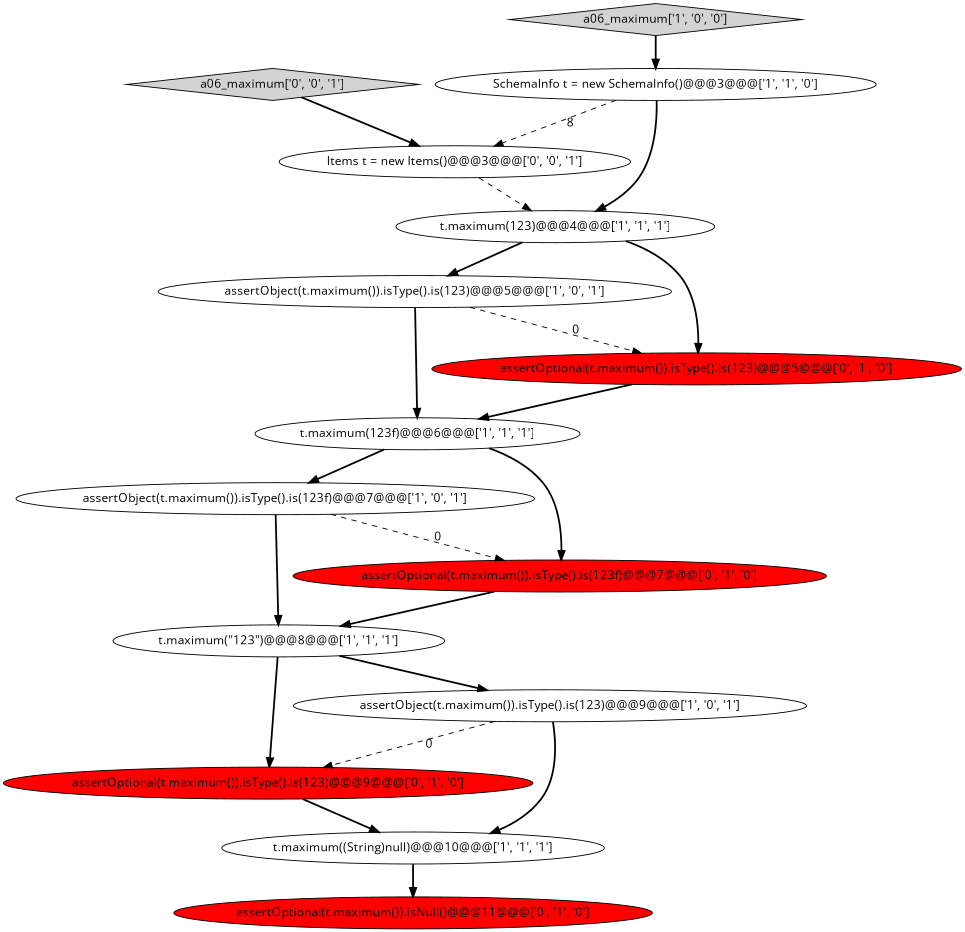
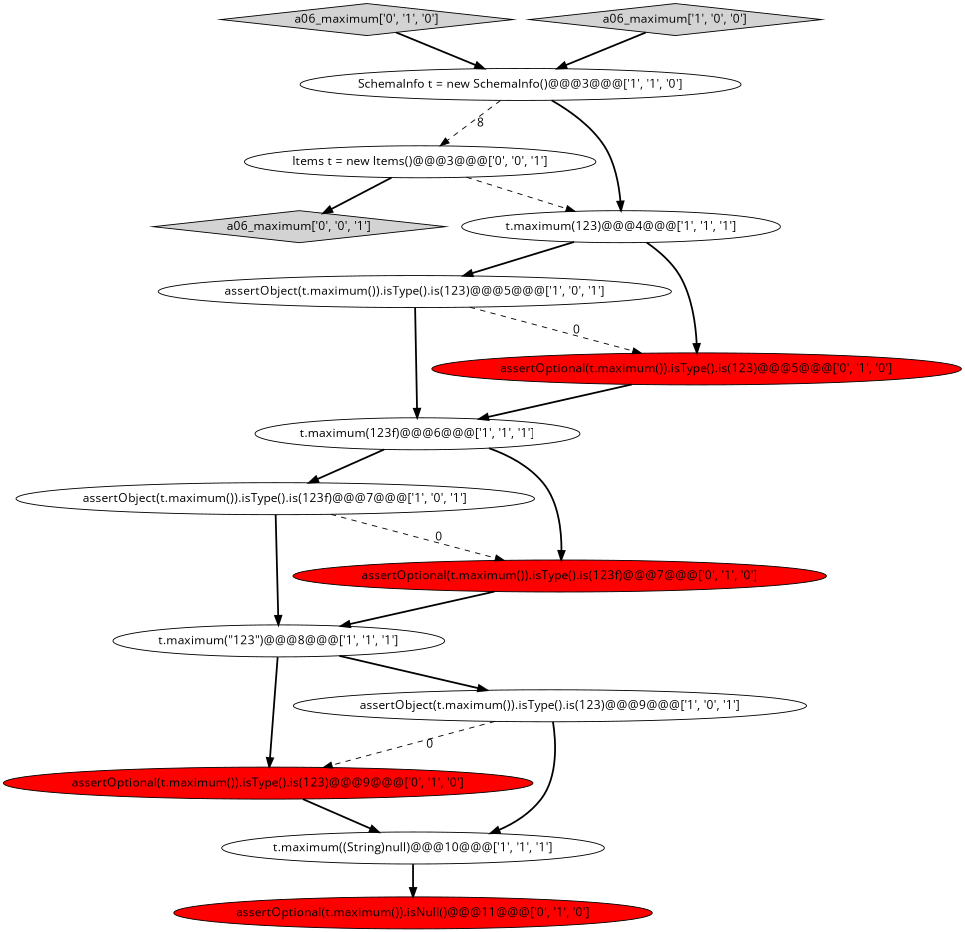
node "a06_maximum['0', '1', '0']": added
edge "a06_maximum['0', '0', '1']" -> "Items t = new Items()@@@3@@@['0', '0', '1']": reversed
